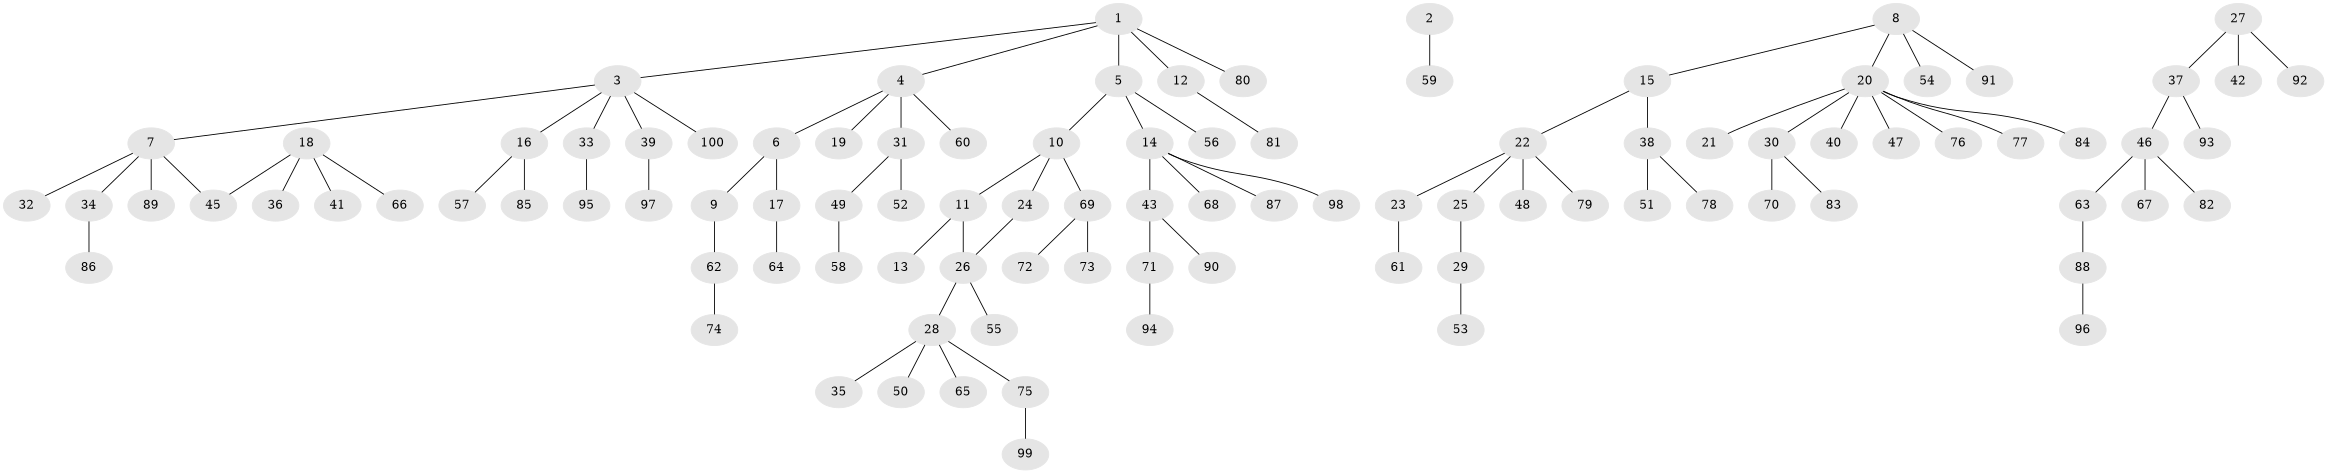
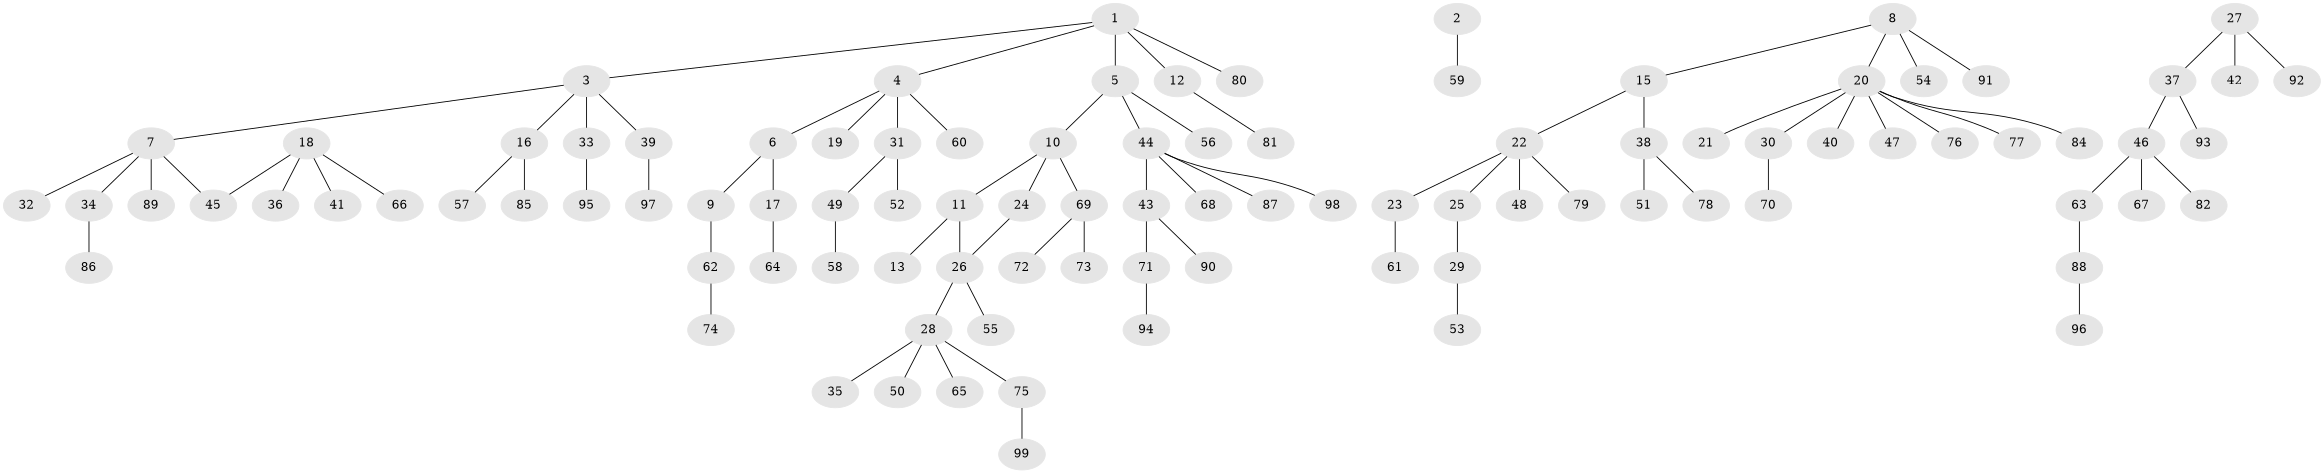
node "100": removed
node "14": label "14" -> "44"
node "83": removed
